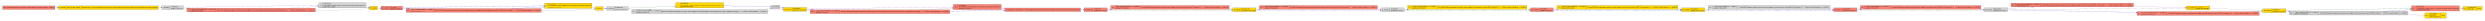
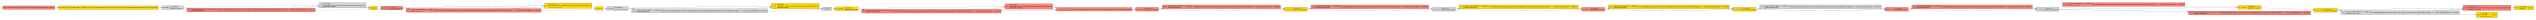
edge "10: ?" -> "13: 0x002b": now "10: ?" -> "12: ?"
